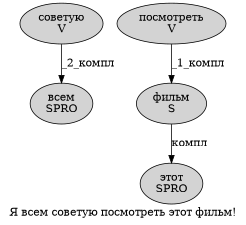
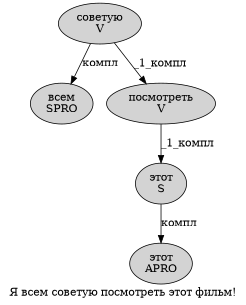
edge "советую V" -> "посмотреть V": added, label "_1_компл"
edge "советую V" -> "всем SPRO": label "_2_компл" -> "компл"
node "фильм S": label "фильм S" -> "этот S"
node "этот SPRO": label "этот SPRO" -> "этот APRO"
